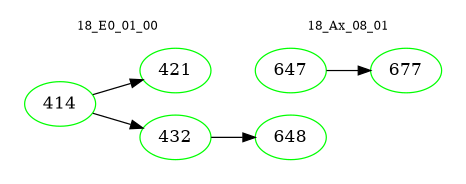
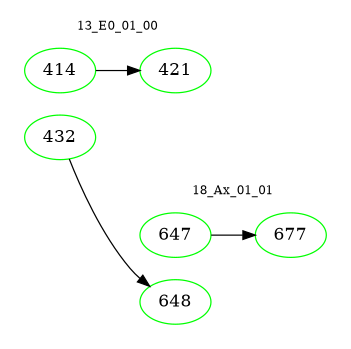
cluster "18_E0_01_00": label "18_E0_01_00" -> "13_E0_01_00"
cluster "18_Ax_08_01": label "18_Ax_08_01" -> "18_Ax_01_01"
edge "414" -> "432": removed
